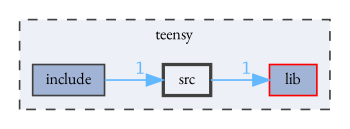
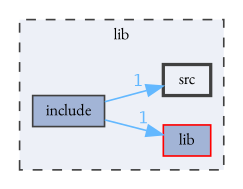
cluster "teensy": label "teensy" -> "lib"
edge "src" -> "lib": now "include" -> "lib"
